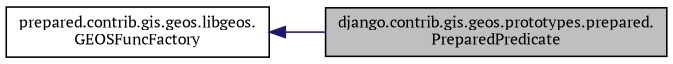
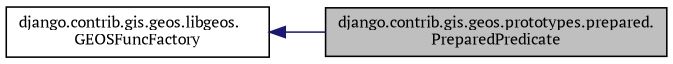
node "prepared.contrib.gis.geos.libgeos. GEOSFuncFactory": label "prepared.contrib.gis.geos.libgeos. GEOSFuncFactory" -> "django.contrib.gis.geos.libgeos. GEOSFuncFactory"
